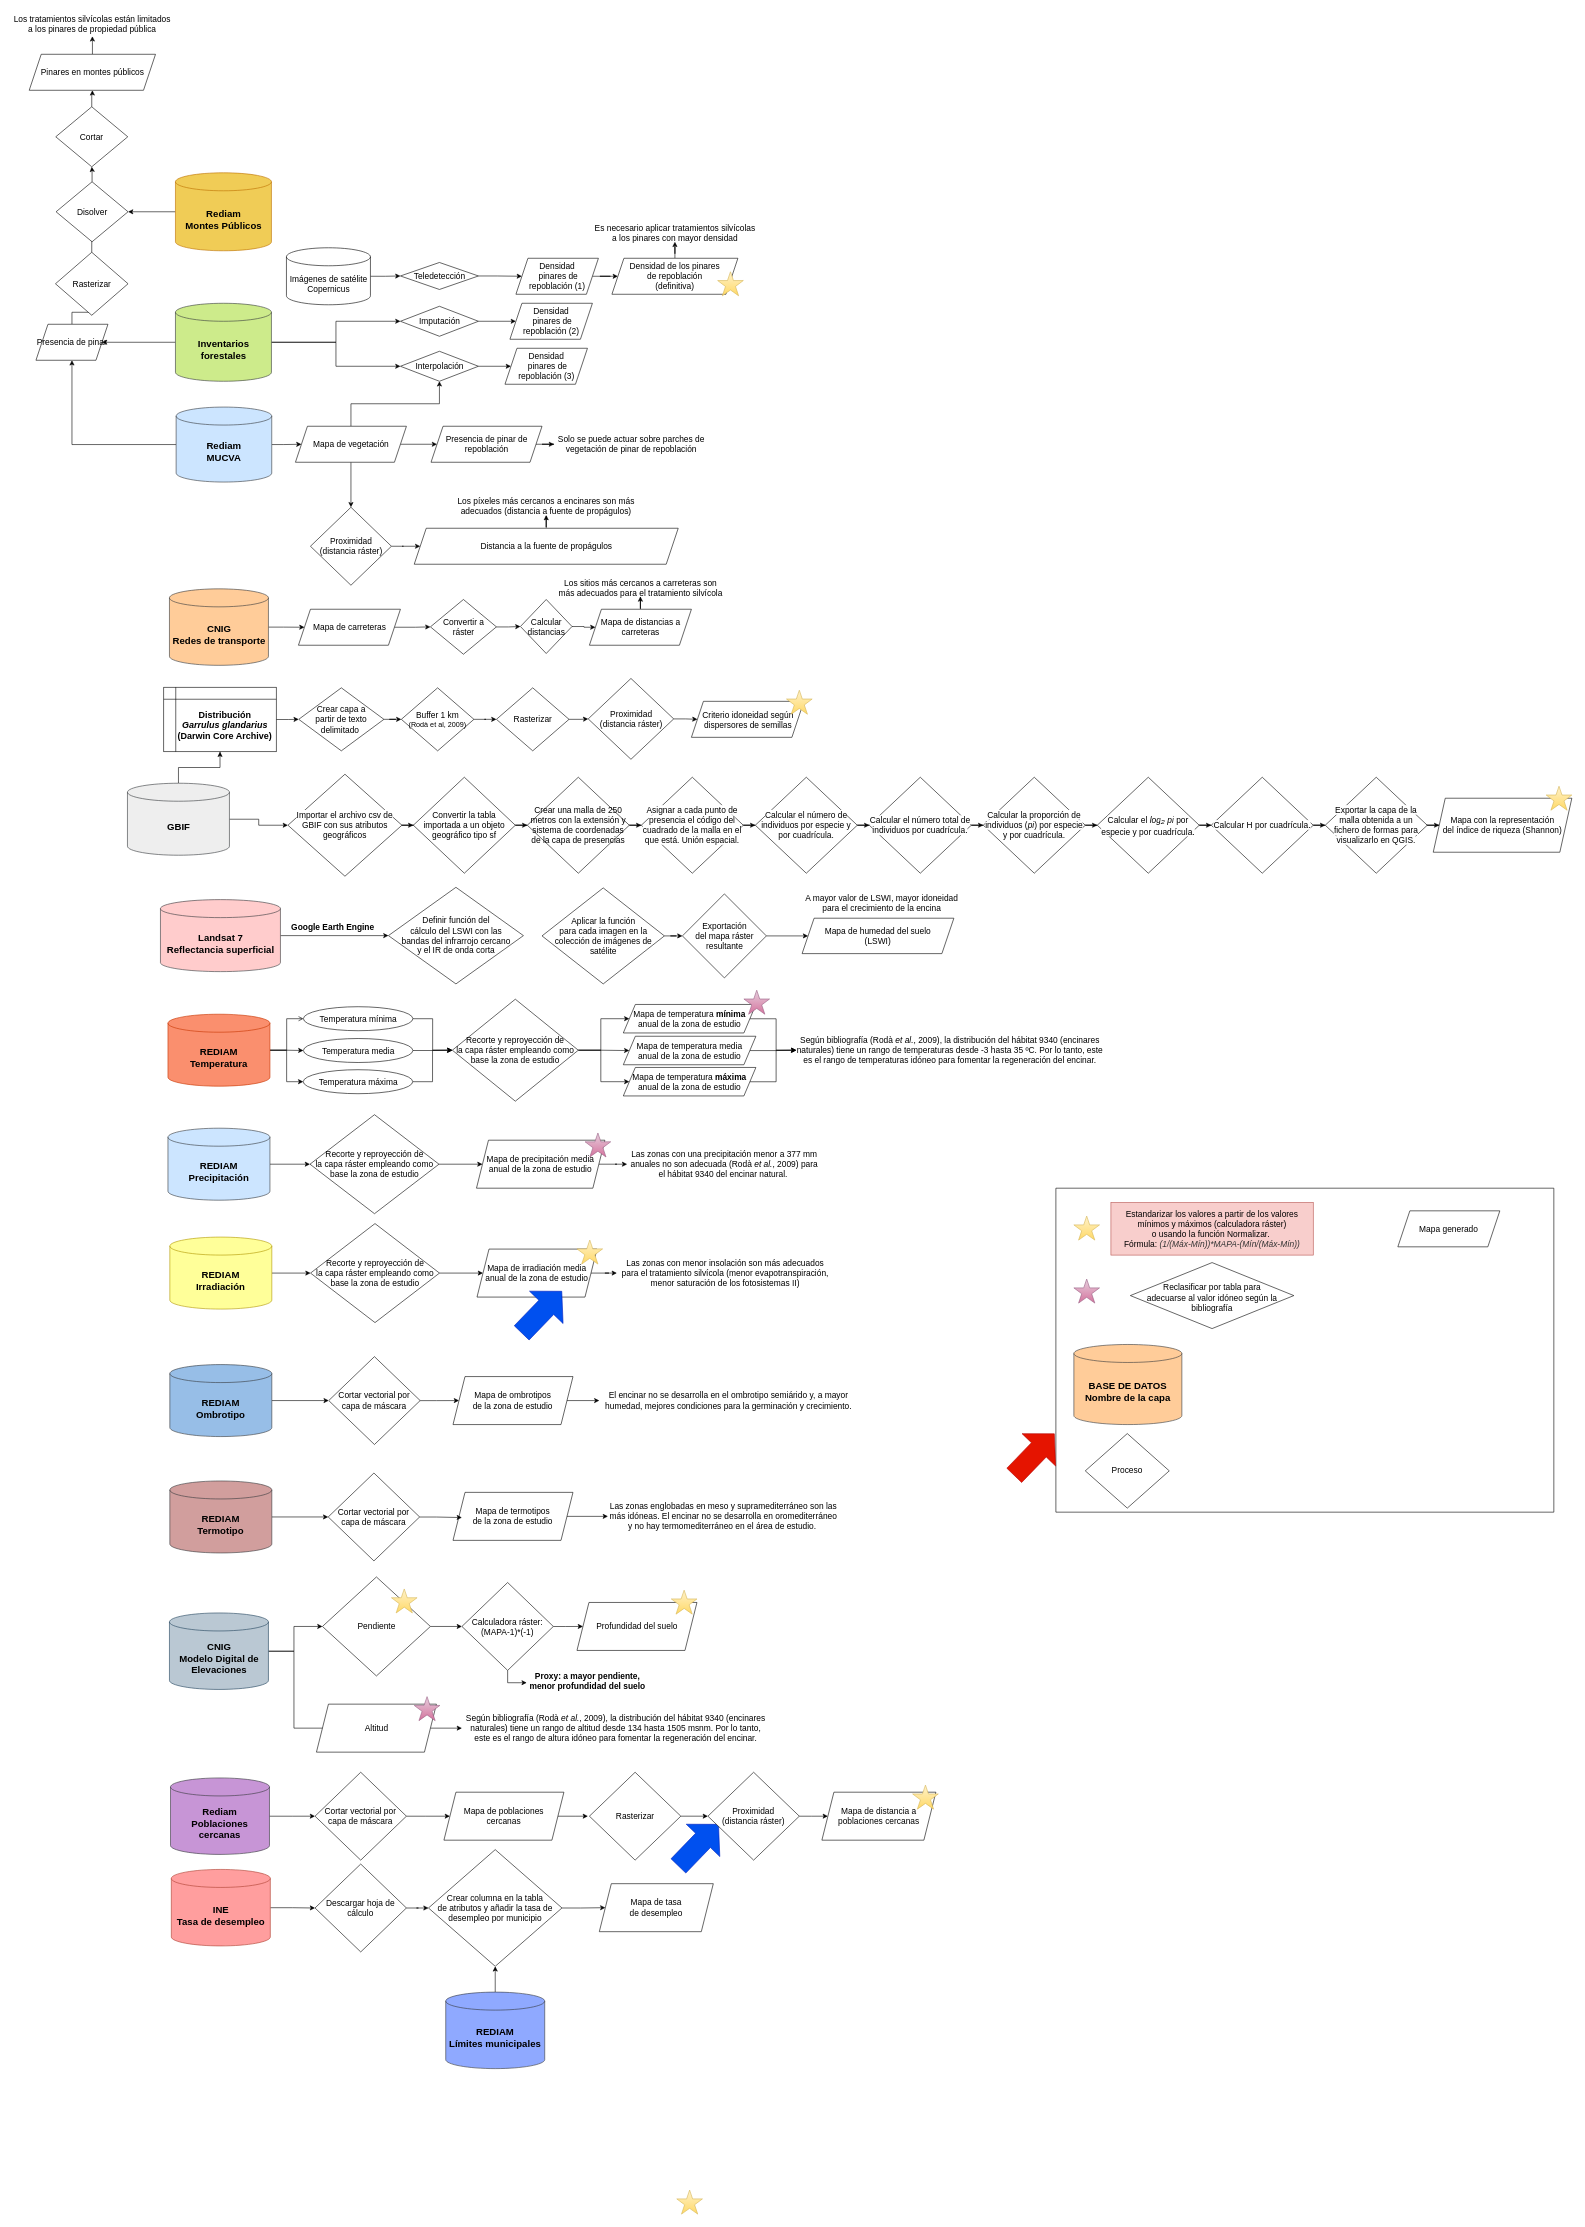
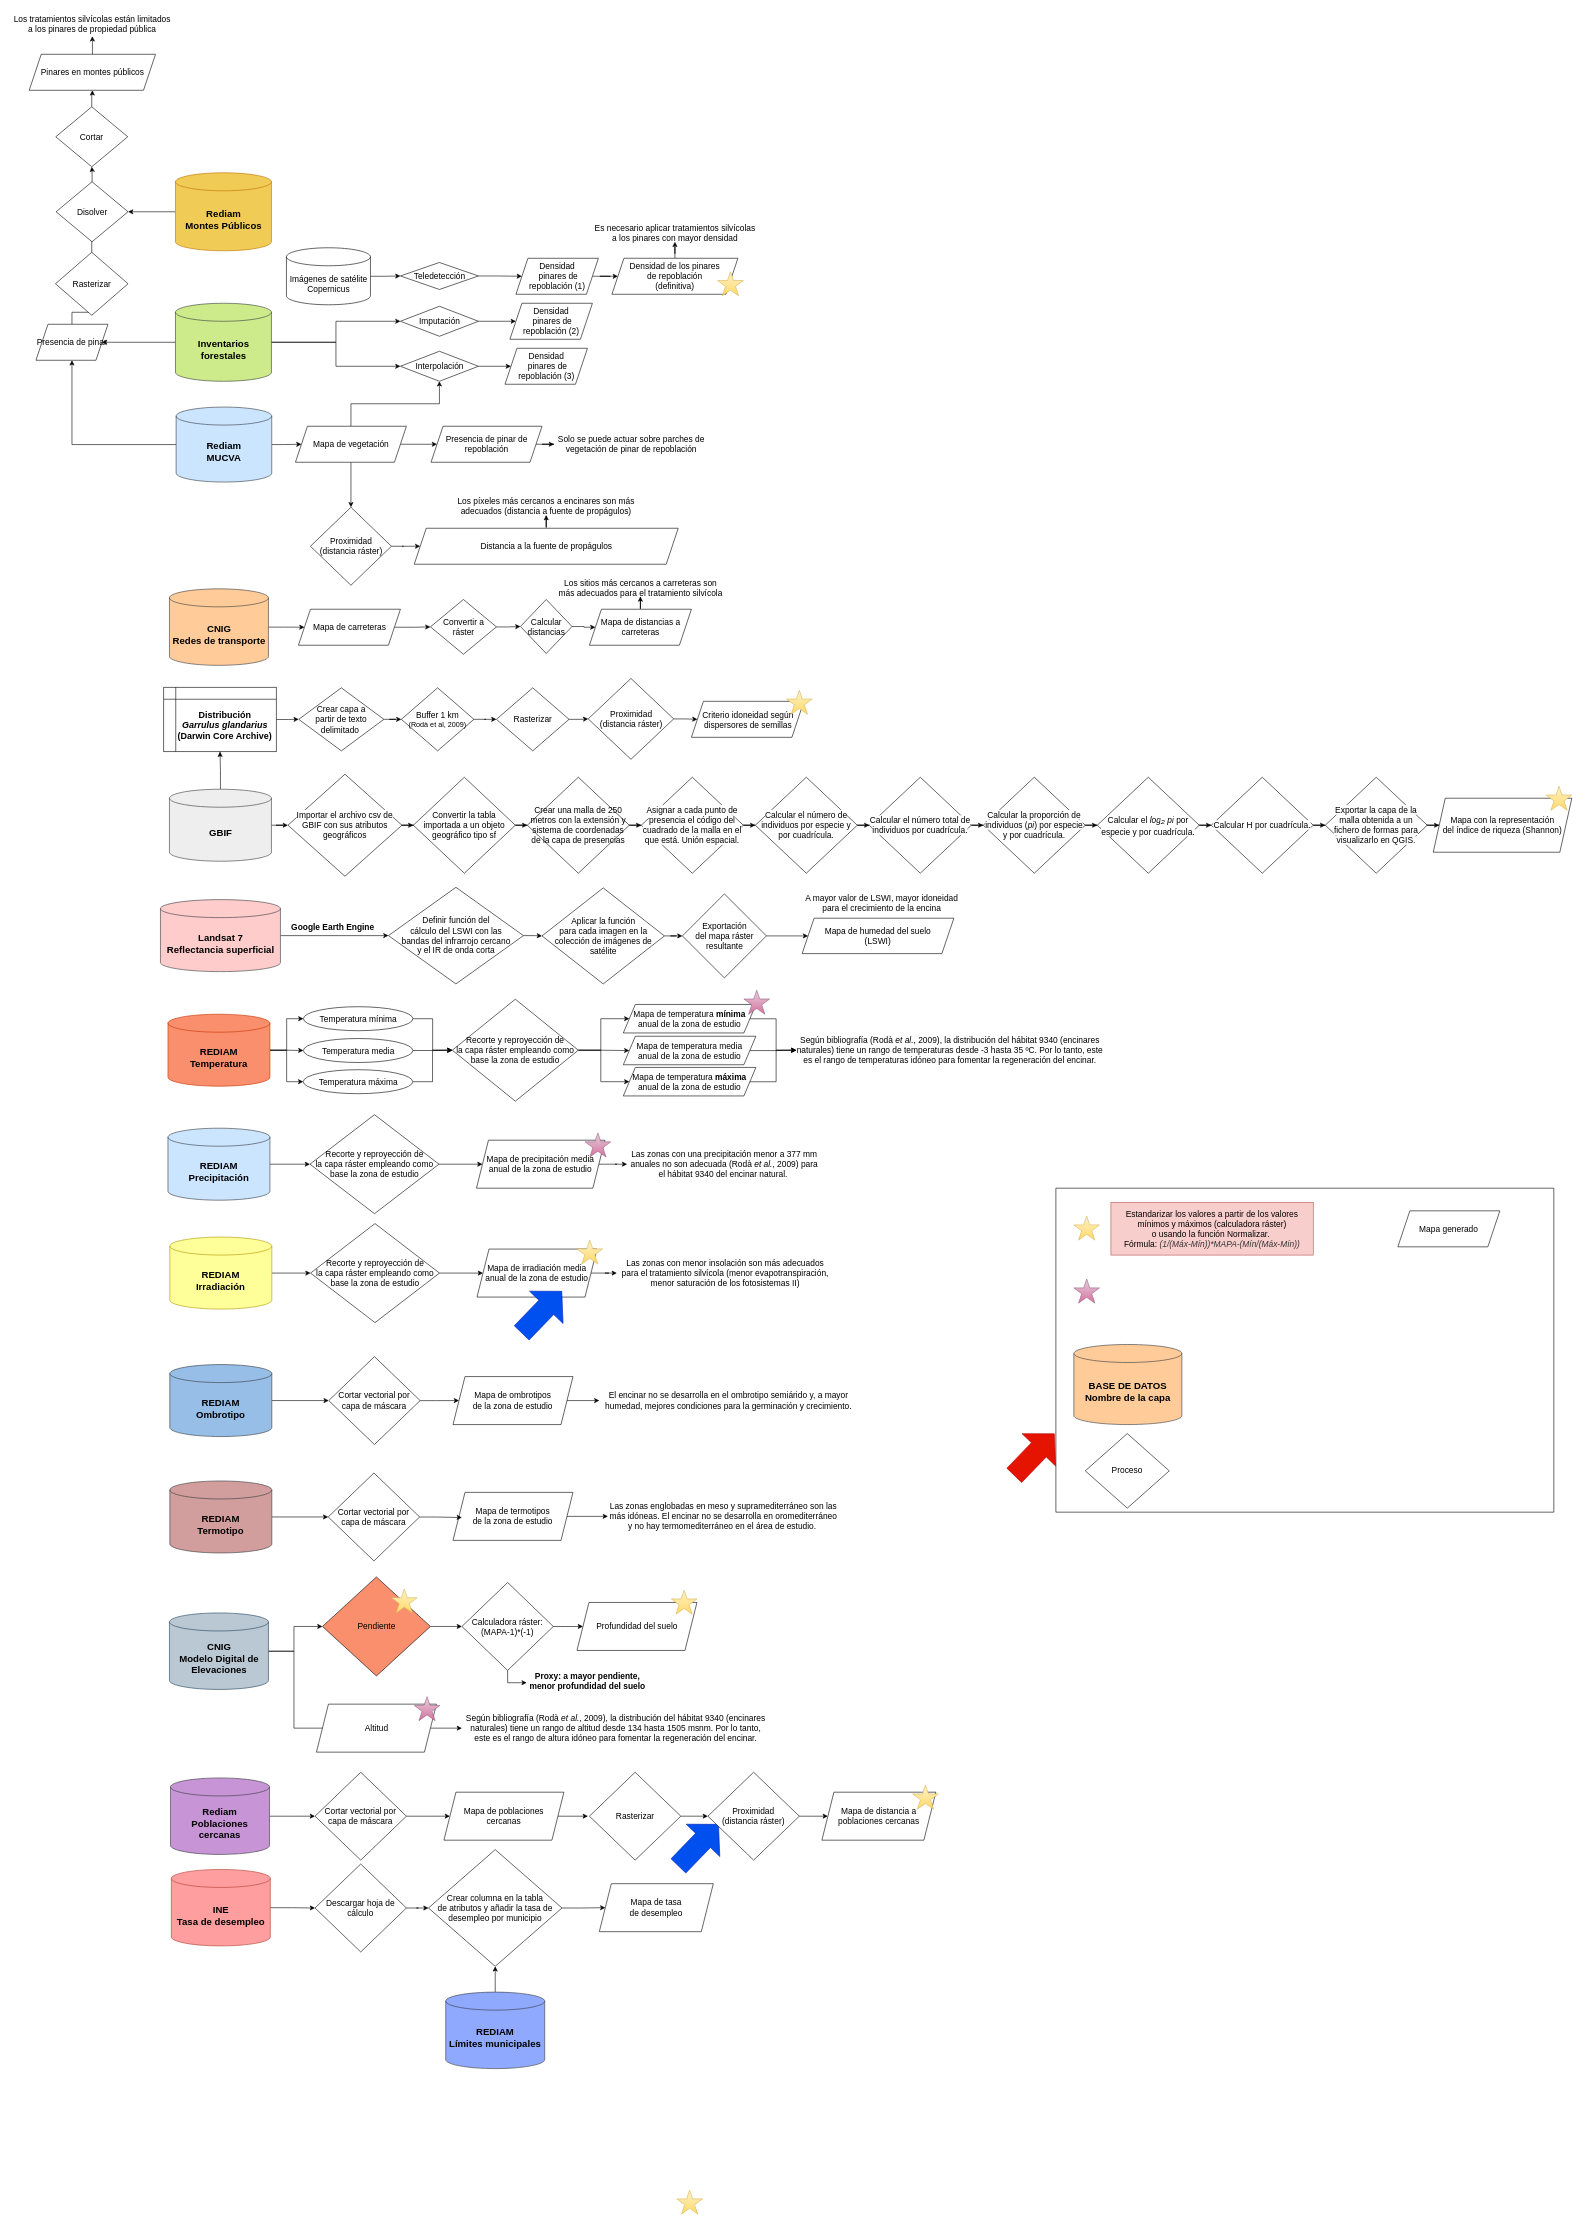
node "GBIF": moved (178, 819) -> (220, 825)
edge "Definir función del cálculo del LSWI con las bandas del infrarrojo cercano y el IR de onda corta" -> "Aplicar la función para cada imagen en la colección de imágenes de satélite": added
edge "REDIAM Temperatura" -> "Temperatura mínima": arrowhead open -> classic
node "Reclasificar por tabla para adecuarse al valor idóneo según la bibliografía": removed
node "Pendiente": fillcolor #ffffff -> #fa8f6e
